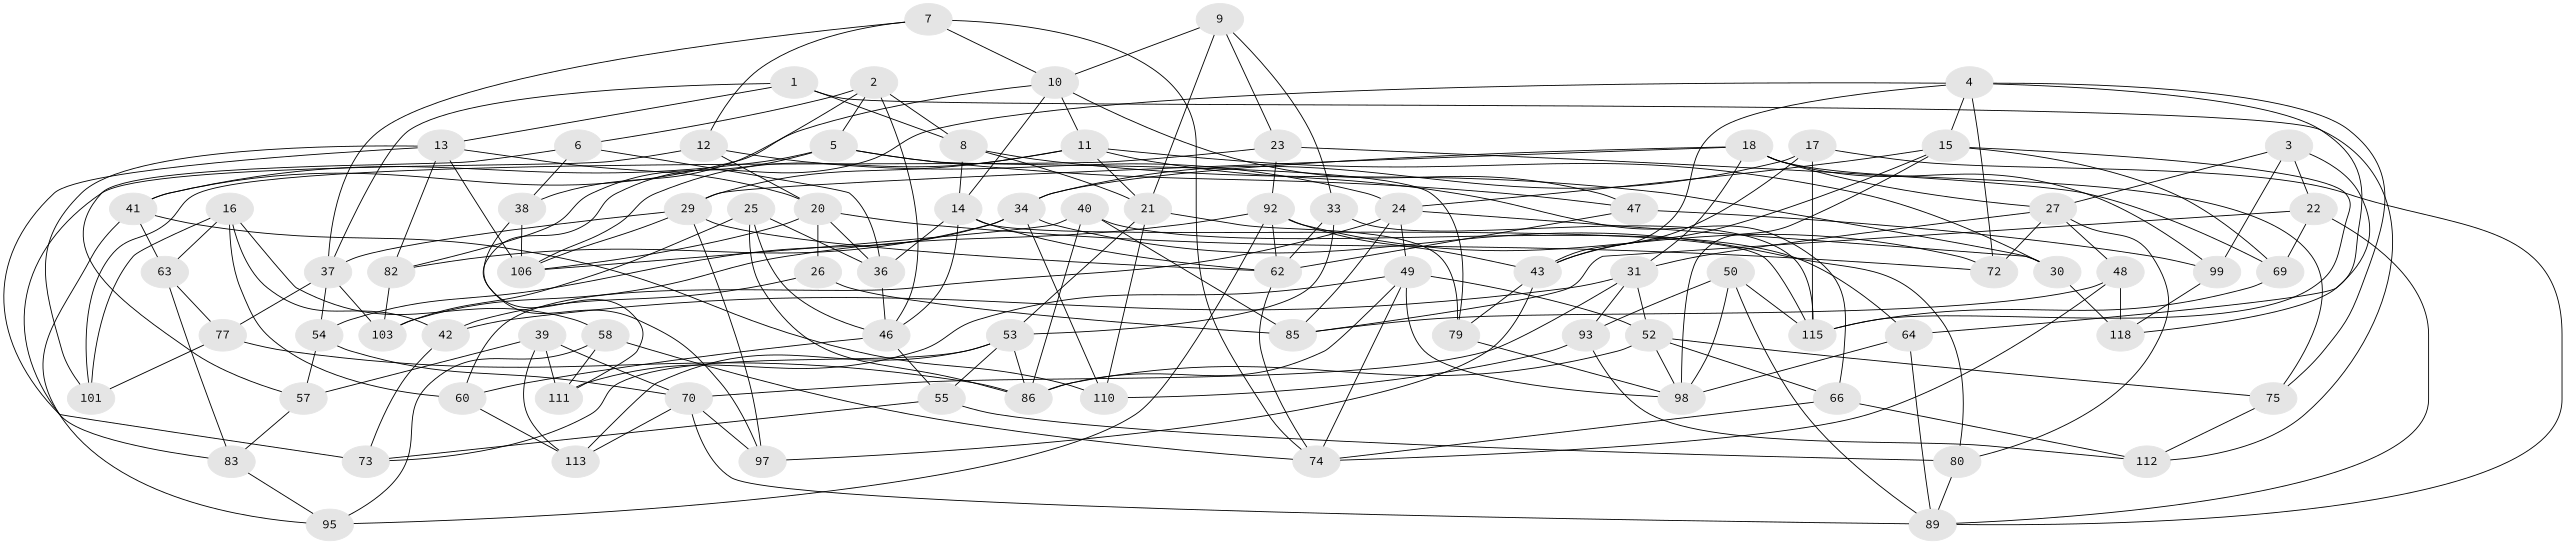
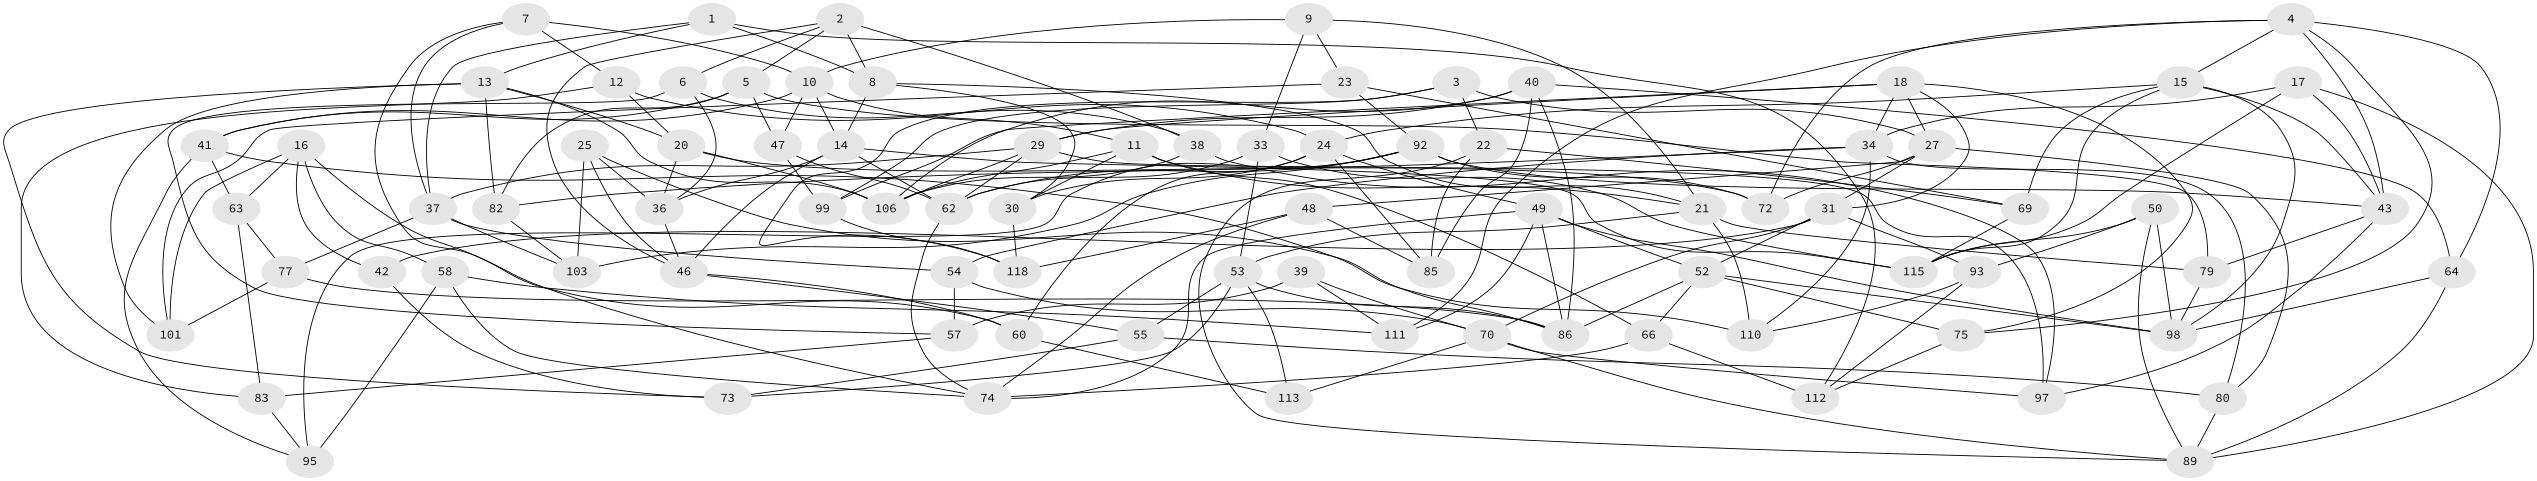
edge "11" -- "29": now "40" -- "29"
node "26": removed
edge "39" -- "113": removed
